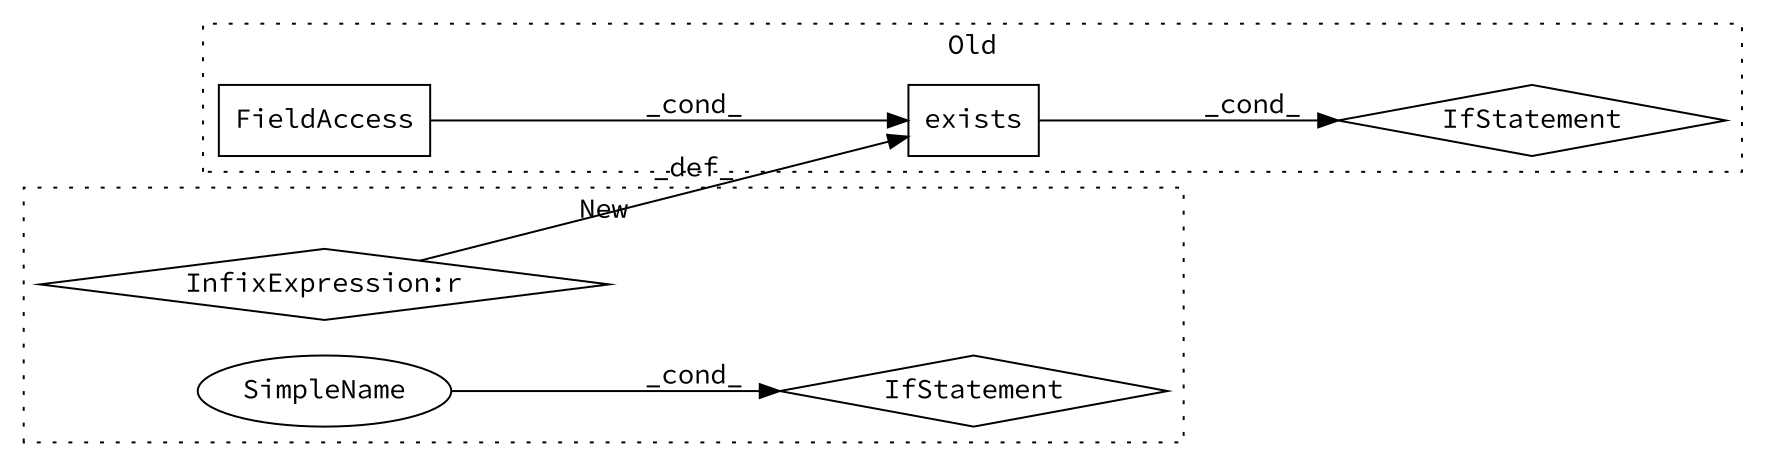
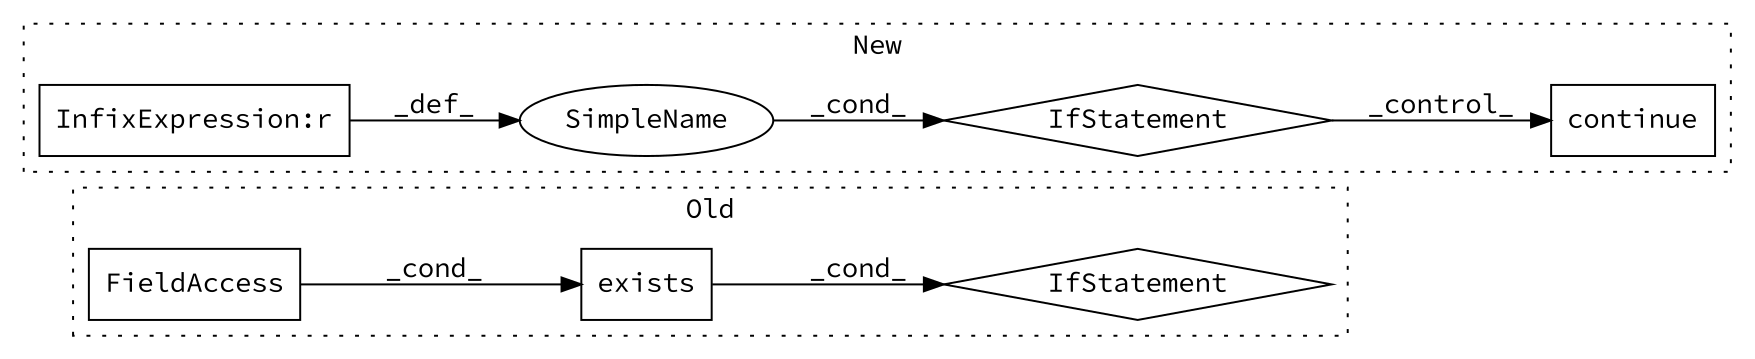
node "continue": added
edge "InfixExpression:r" -> "exists": now "InfixExpression:r" -> "SimpleName"
node "InfixExpression:r": shape diamond -> box
